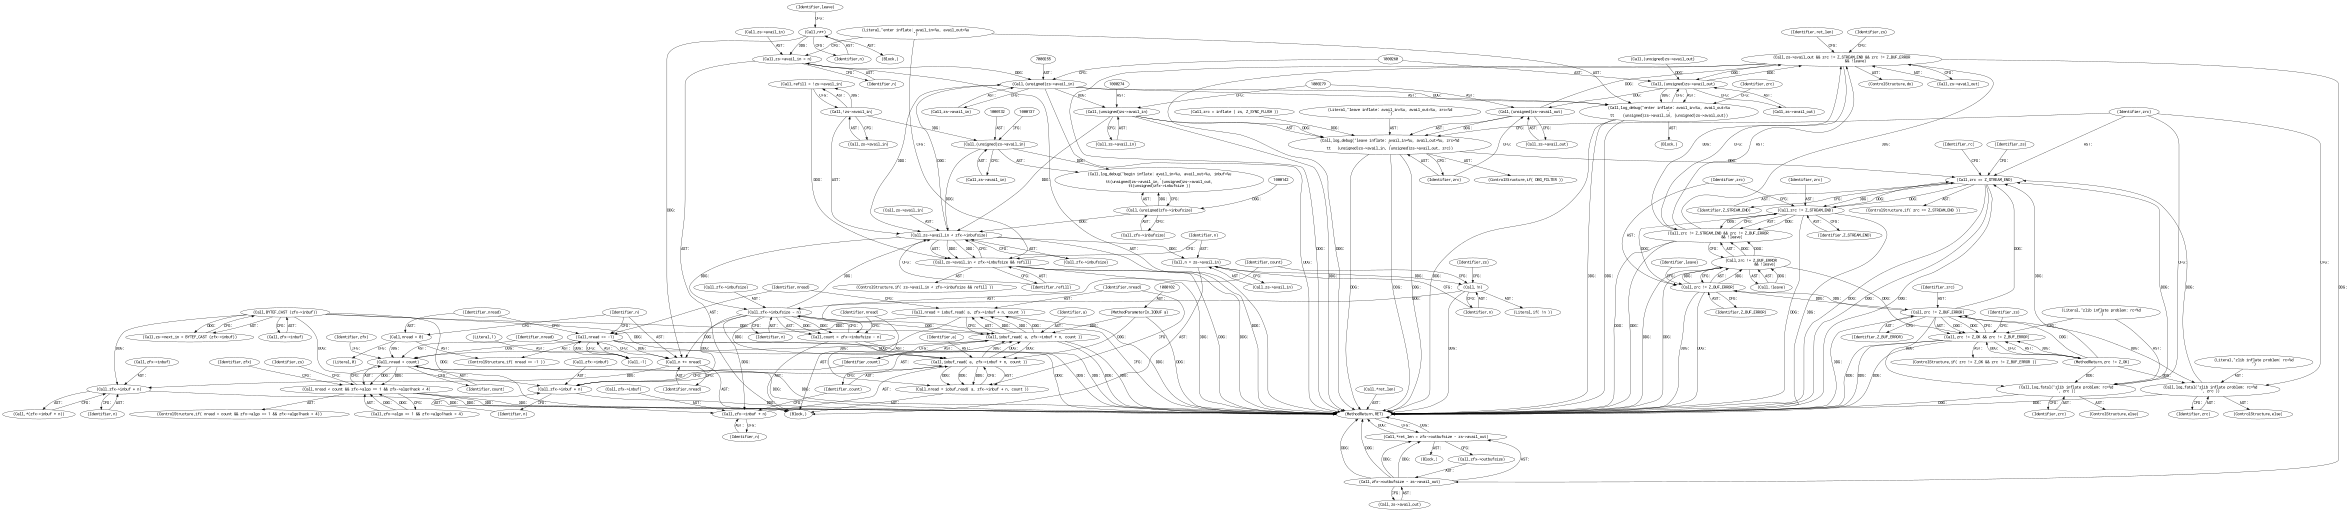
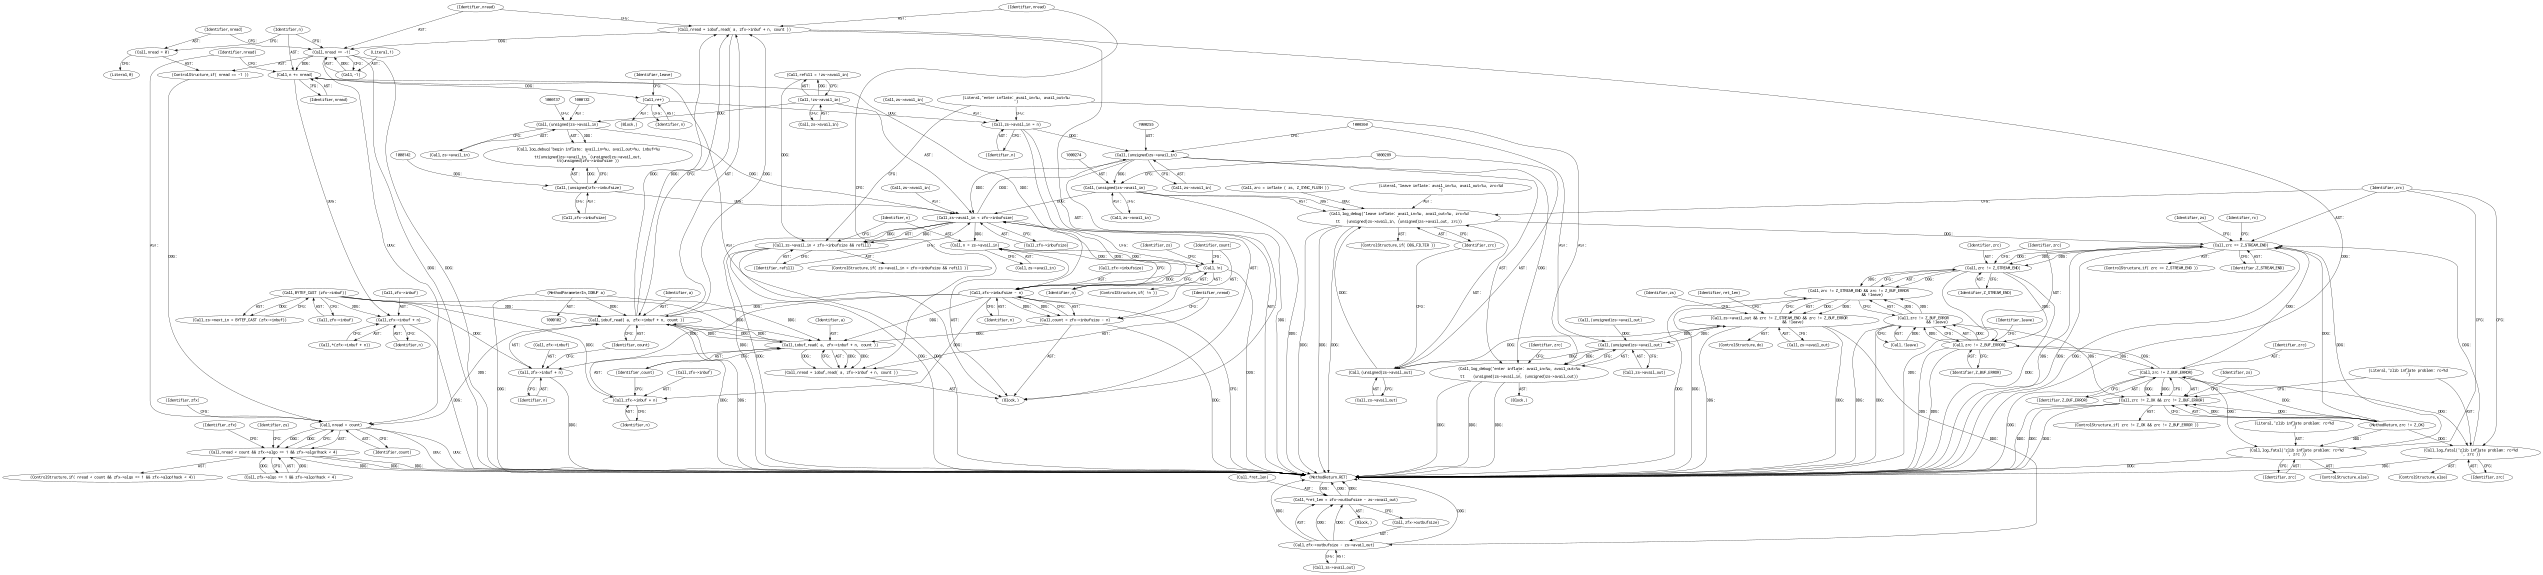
node "1000279": label "1000279" -> "1000289"
edge "(Call,n++)" -> "(Call,n += nread)": reversed
edge "(Call,zs->avail_in < zfx->inbufsize && refill)" -> "(Call,zs->avail_in < zfx->inbufsize)": now "(Call,!n)" -> "(Call,zs->avail_in < zfx->inbufsize)"
edge "(Call,zrc != Z_BUF_ERROR && !leave)" -> "(Call,!leave)": label "AST: " -> "CFG: "
edge "1000102" -> "(MethodParameterIn,IOBUF a)": reversed
node "(Literal,if( !n ))": label "(Literal,if( !n ))" -> "(ControlStructure,if( !n ))"
edge "(Call,nread = 0)" -> "(Call,nread < count)": now "(ControlStructure,if( nread == -1 ))" -> "(Call,nread < count)"
edge "(Call,*ret_len)" -> "(MethodReturn,RET)": now "(Call,*ret_len)" -> "(Call,*ret_len = zfx->outbufsize - zs->avail_out)"
edge "(MethodReturn,RET)" -> "(Call,*ret_len = zfx->outbufsize - zs->avail_out)": label "CFG: " -> "DDG: "
